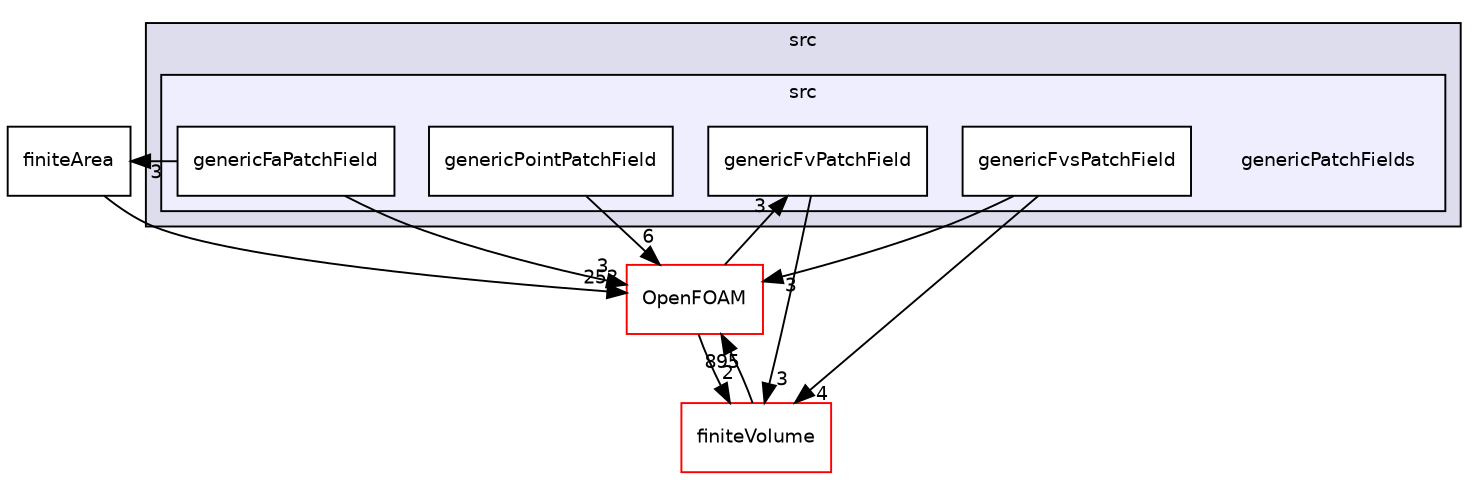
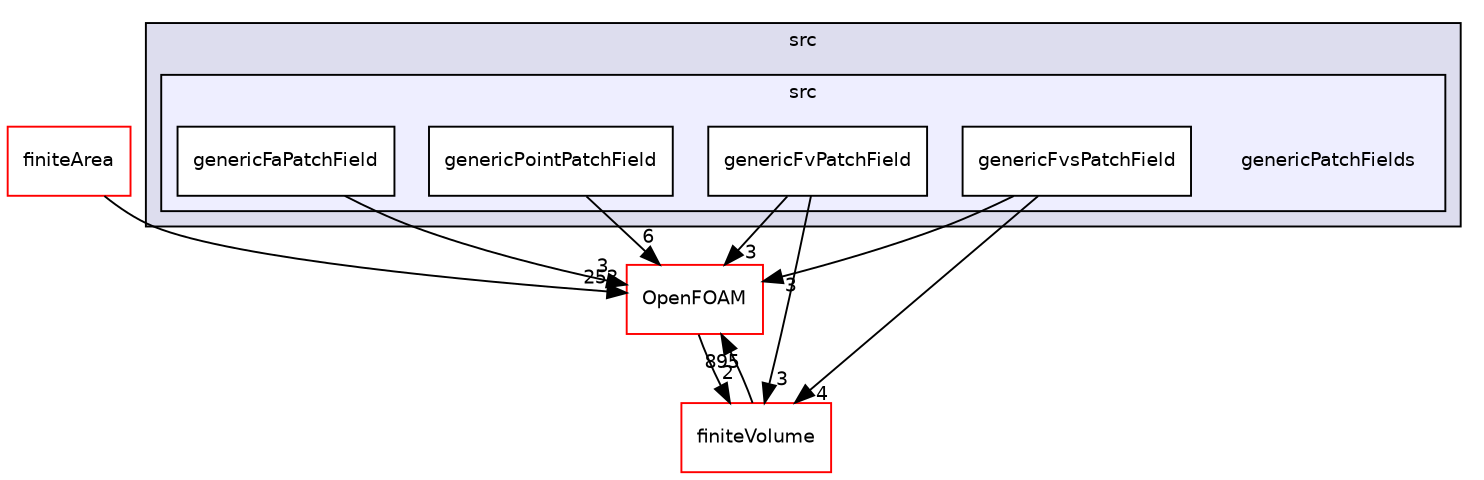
node "finiteArea": color black -> red
edge "genericFaPatchField" -> "finiteArea": removed
edge "OpenFOAM" -> "genericFvPatchField": reversed
